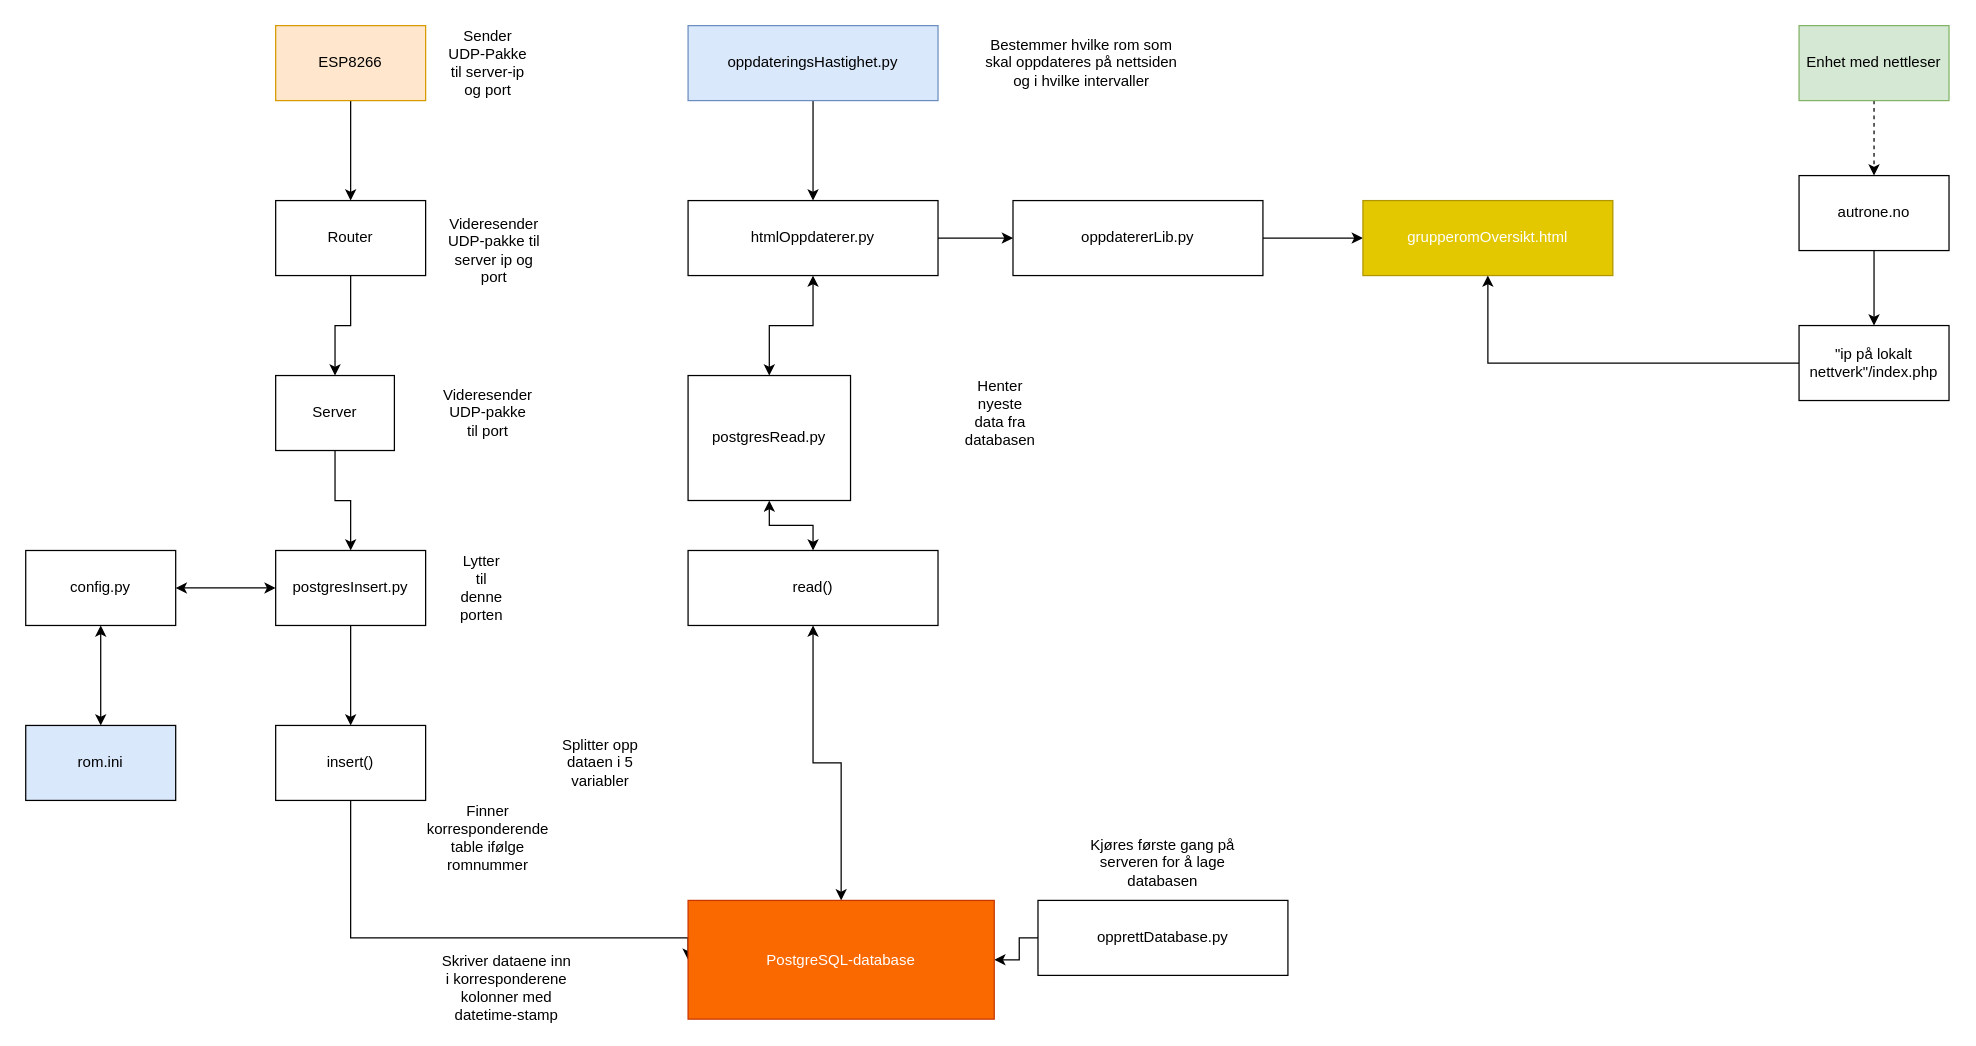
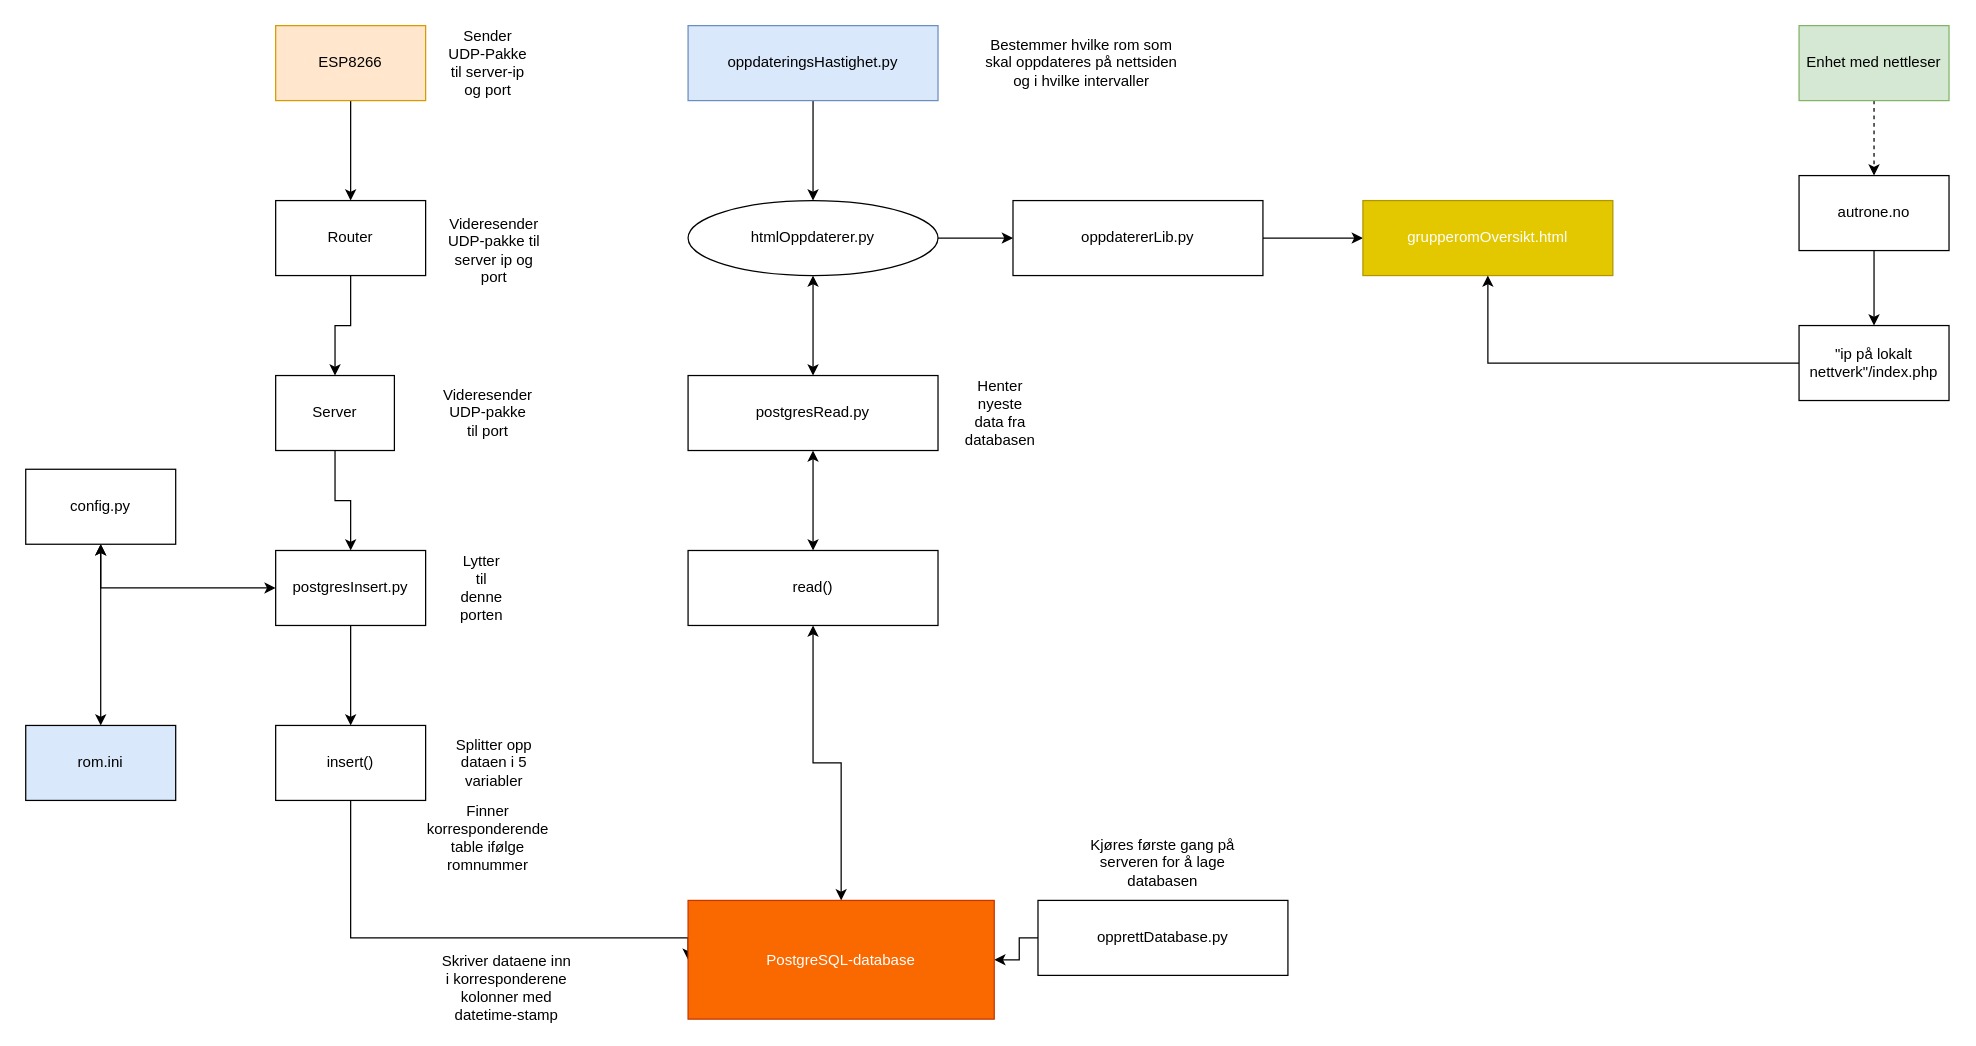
node "htmlOppdaterer.py": shape rectangle -> ellipse
node "postgresRead.py": size 163x125 -> 250x75
node "config.py": moved (101, 588) -> (101, 507)
node "Splitter opp dataen i 5 variabler": moved (601, 763) -> (494, 763)
